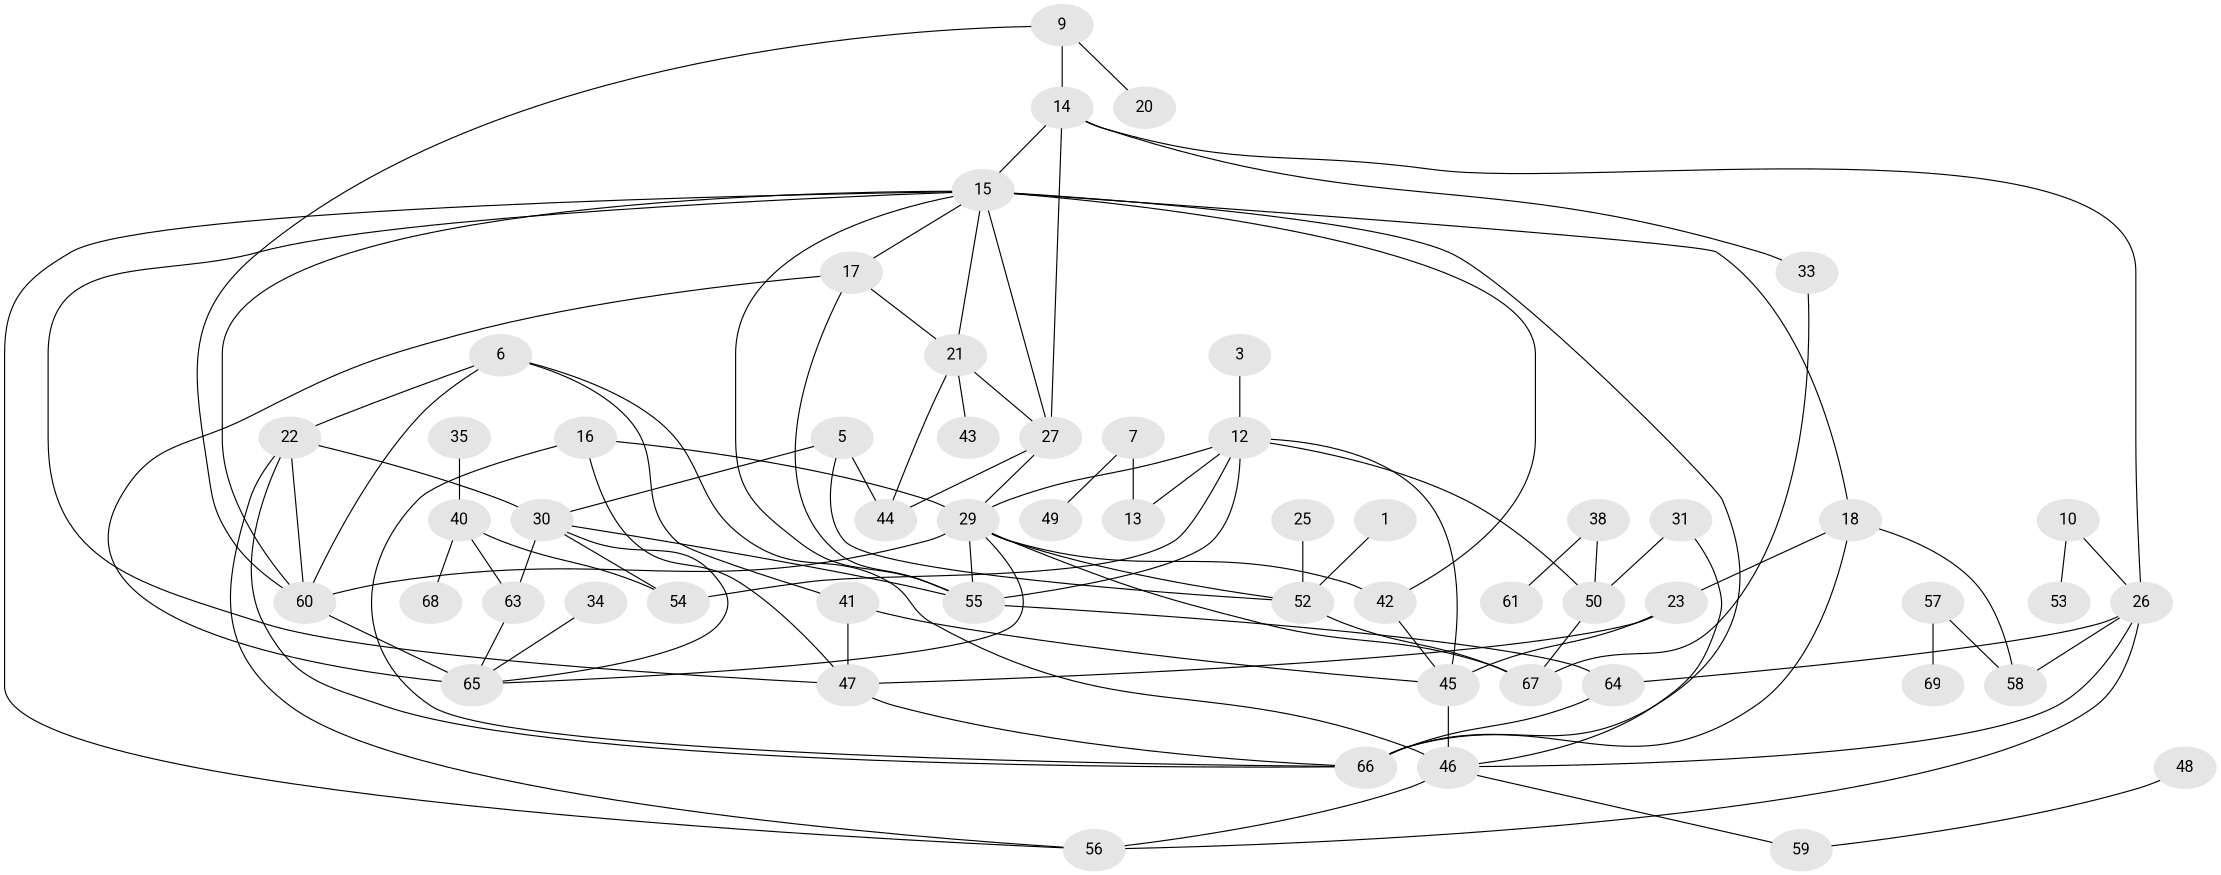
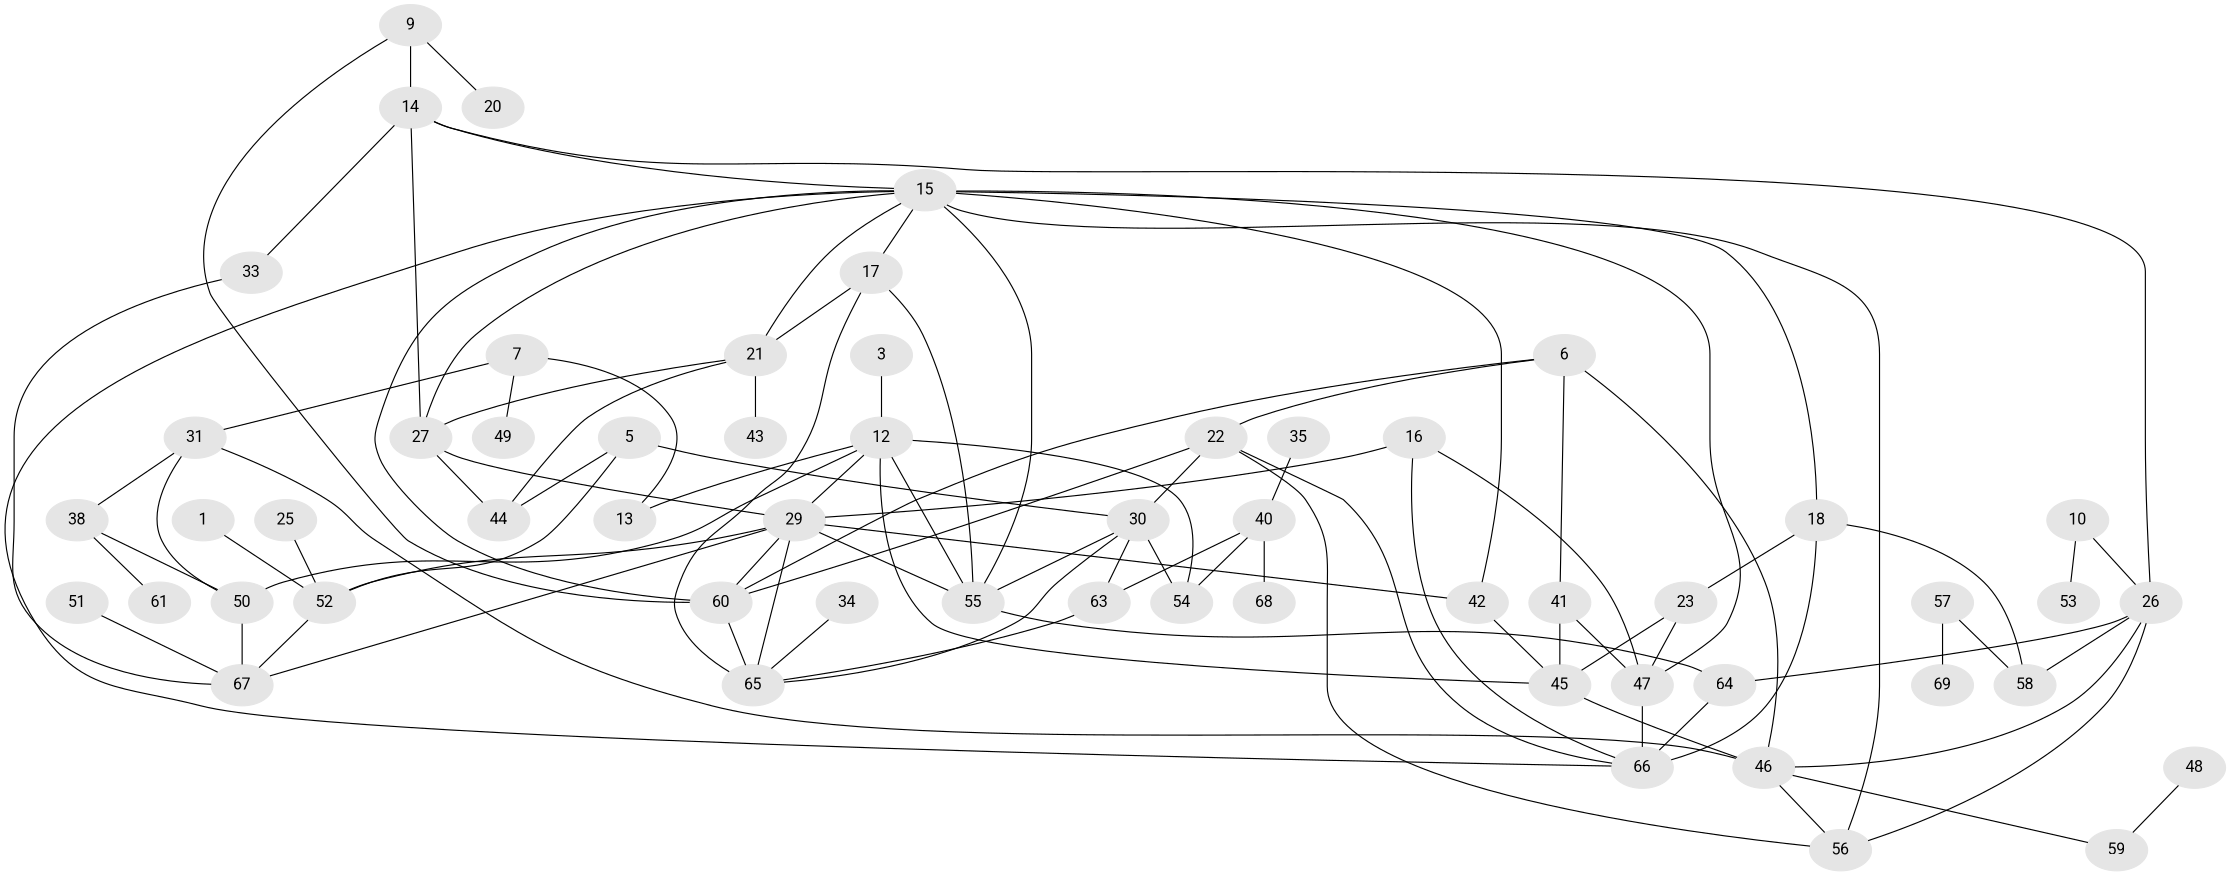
edge "7" -- "31": added
edge "31" -- "38": added
node "51": added
